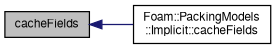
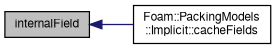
node "cacheFields": label "cacheFields" -> "internalField"
